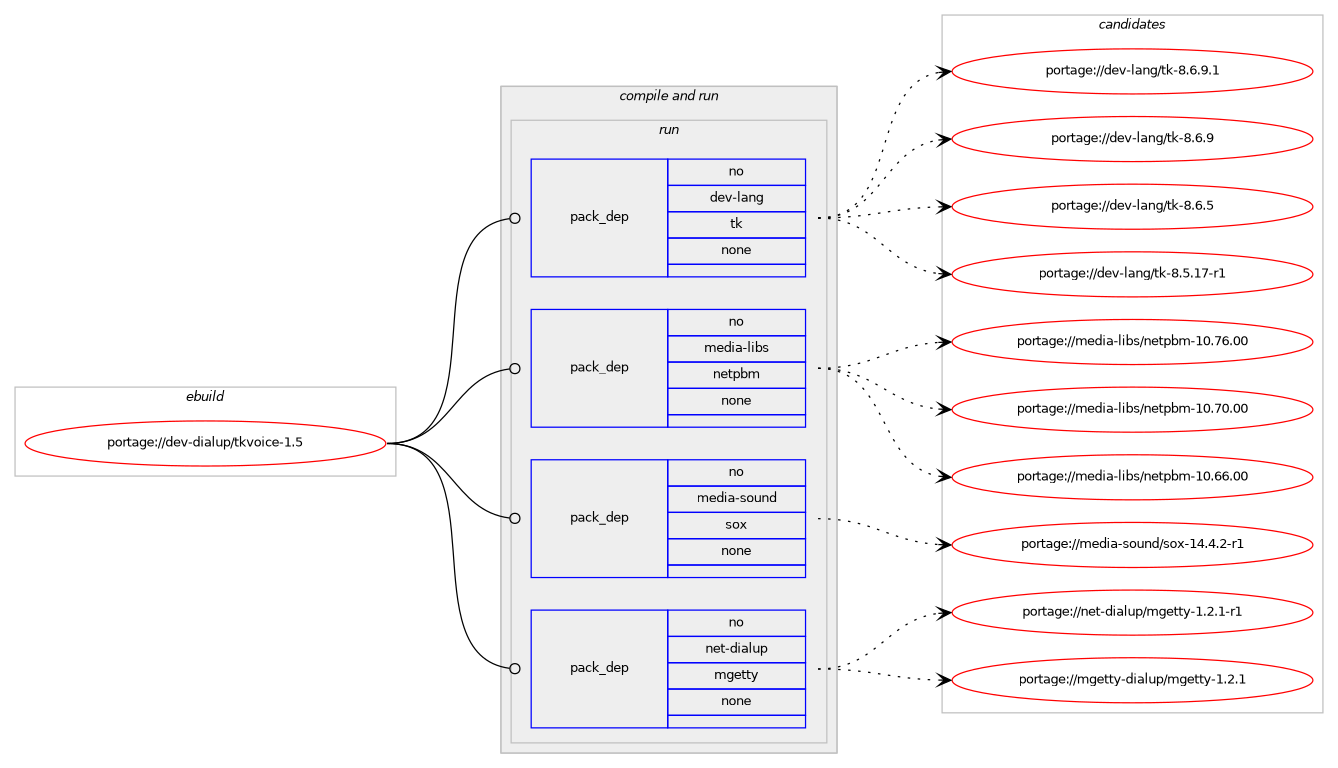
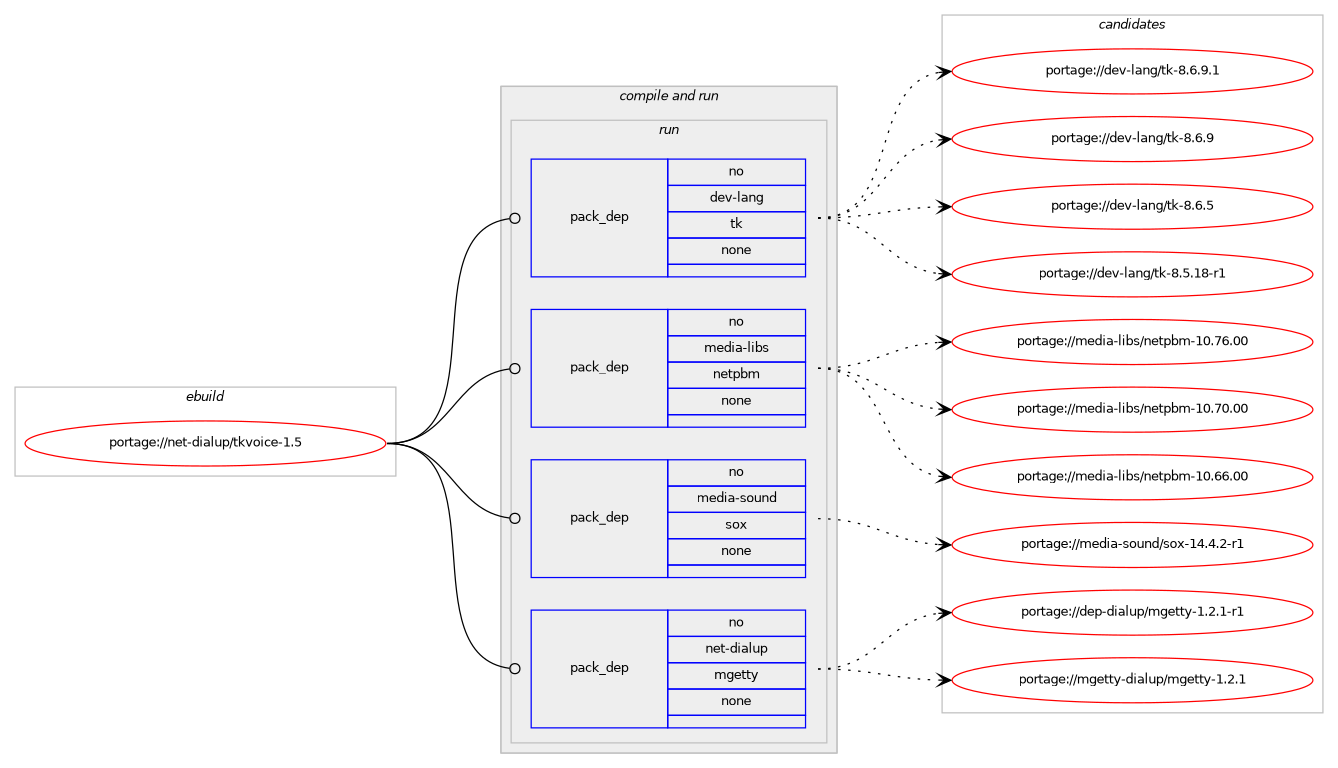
node "portage://dev-lang/tk-8.5.17-r1": label "portage://dev-lang/tk-8.5.17-r1" -> "portage://dev-lang/tk-8.5.18-r1"
node "portage://dev-dialup/tkvoice-1.5": label "portage://dev-dialup/tkvoice-1.5" -> "portage://net-dialup/tkvoice-1.5"
node "portage://net-dialup/mgetty-1.2.1-r1": label "portage://net-dialup/mgetty-1.2.1-r1" -> "portage://dep-dialup/mgetty-1.2.1-r1"
